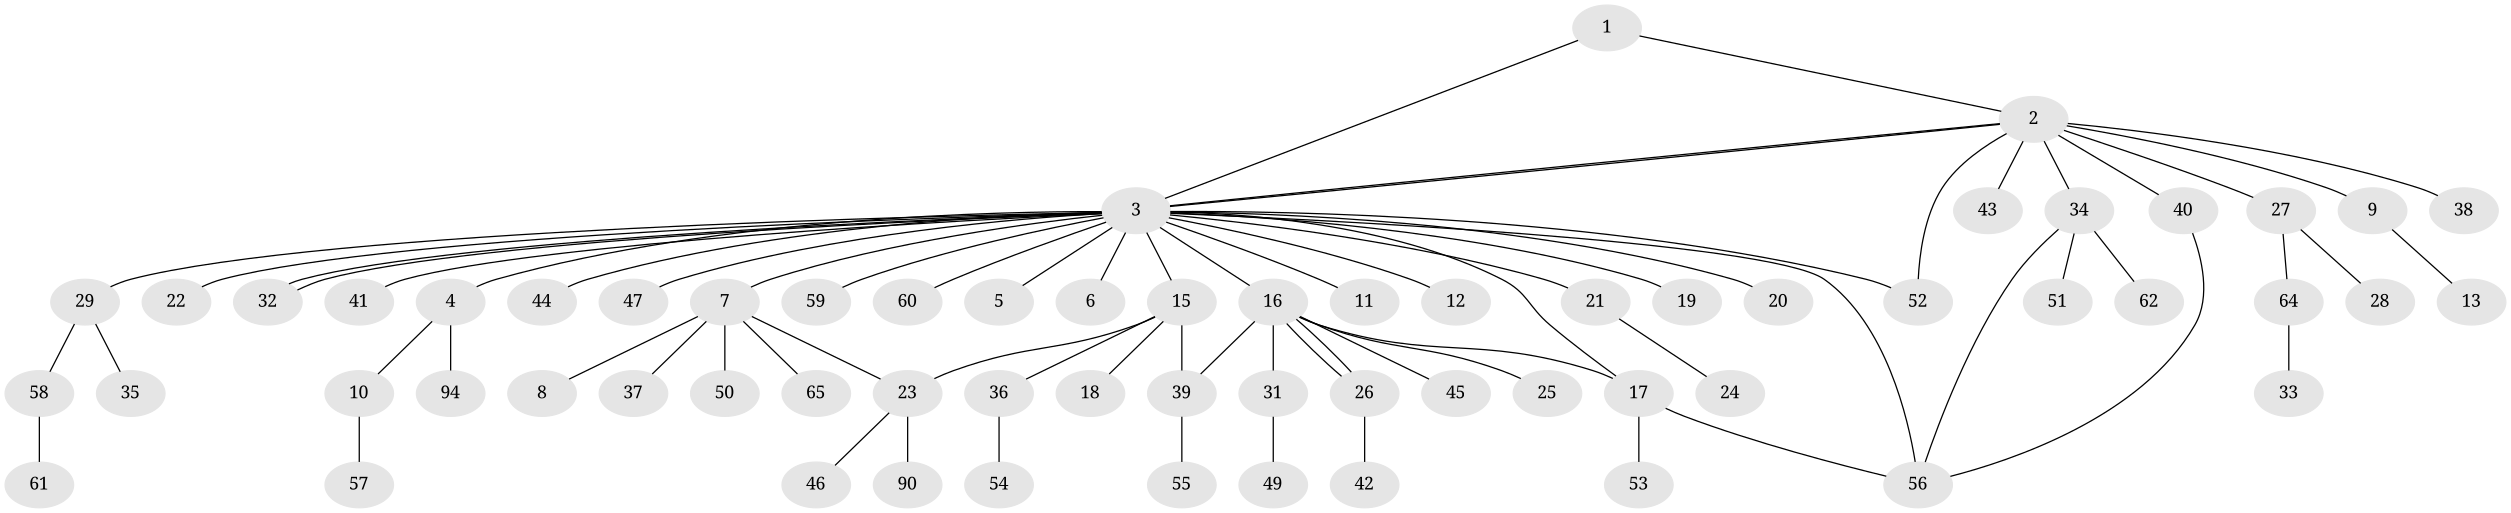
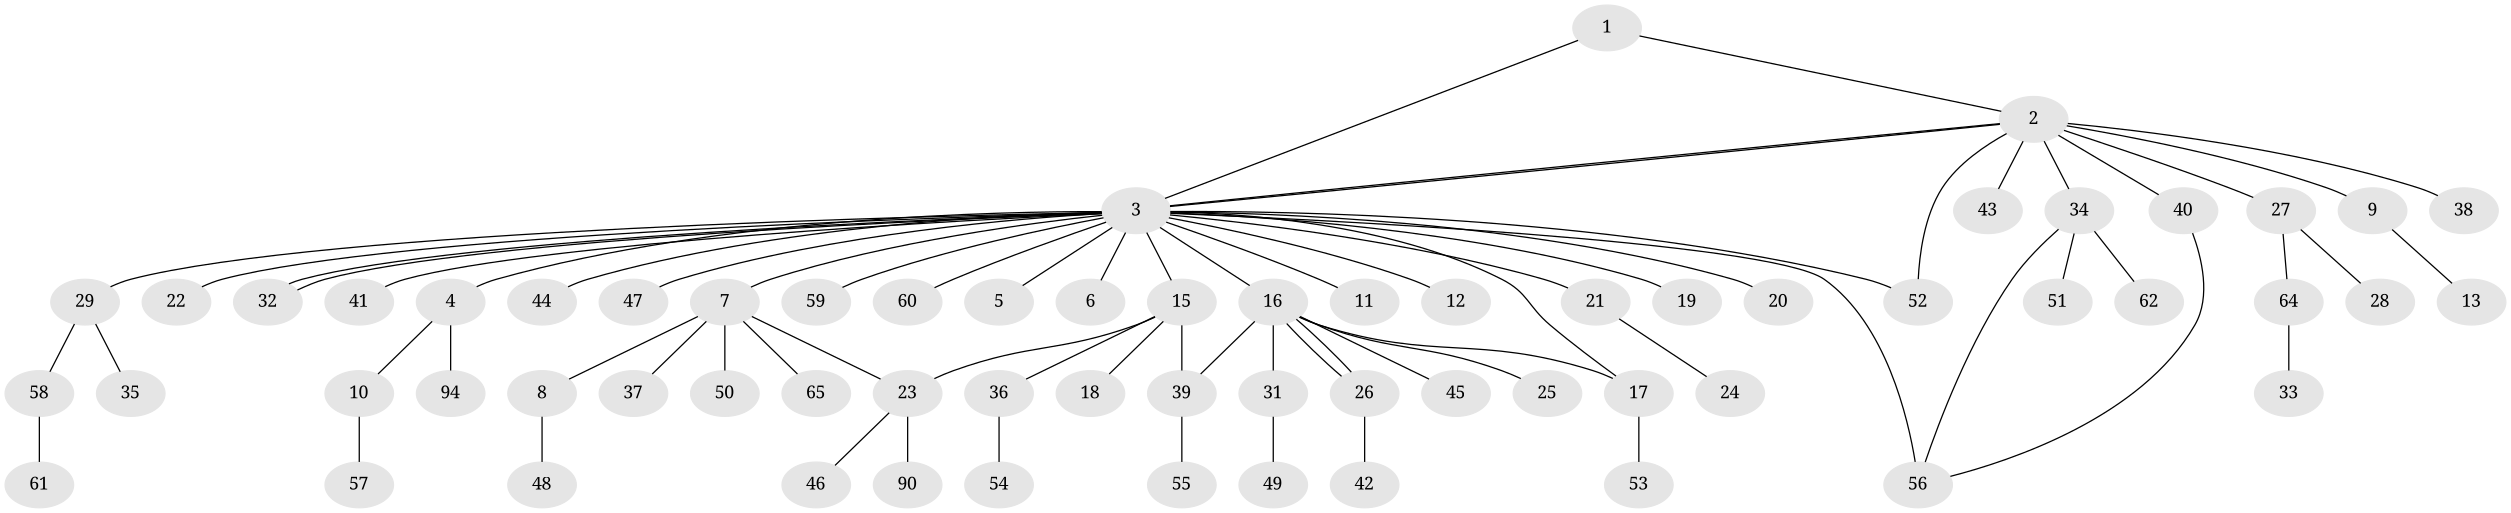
edge "17" -- "56": removed
node "48": added
